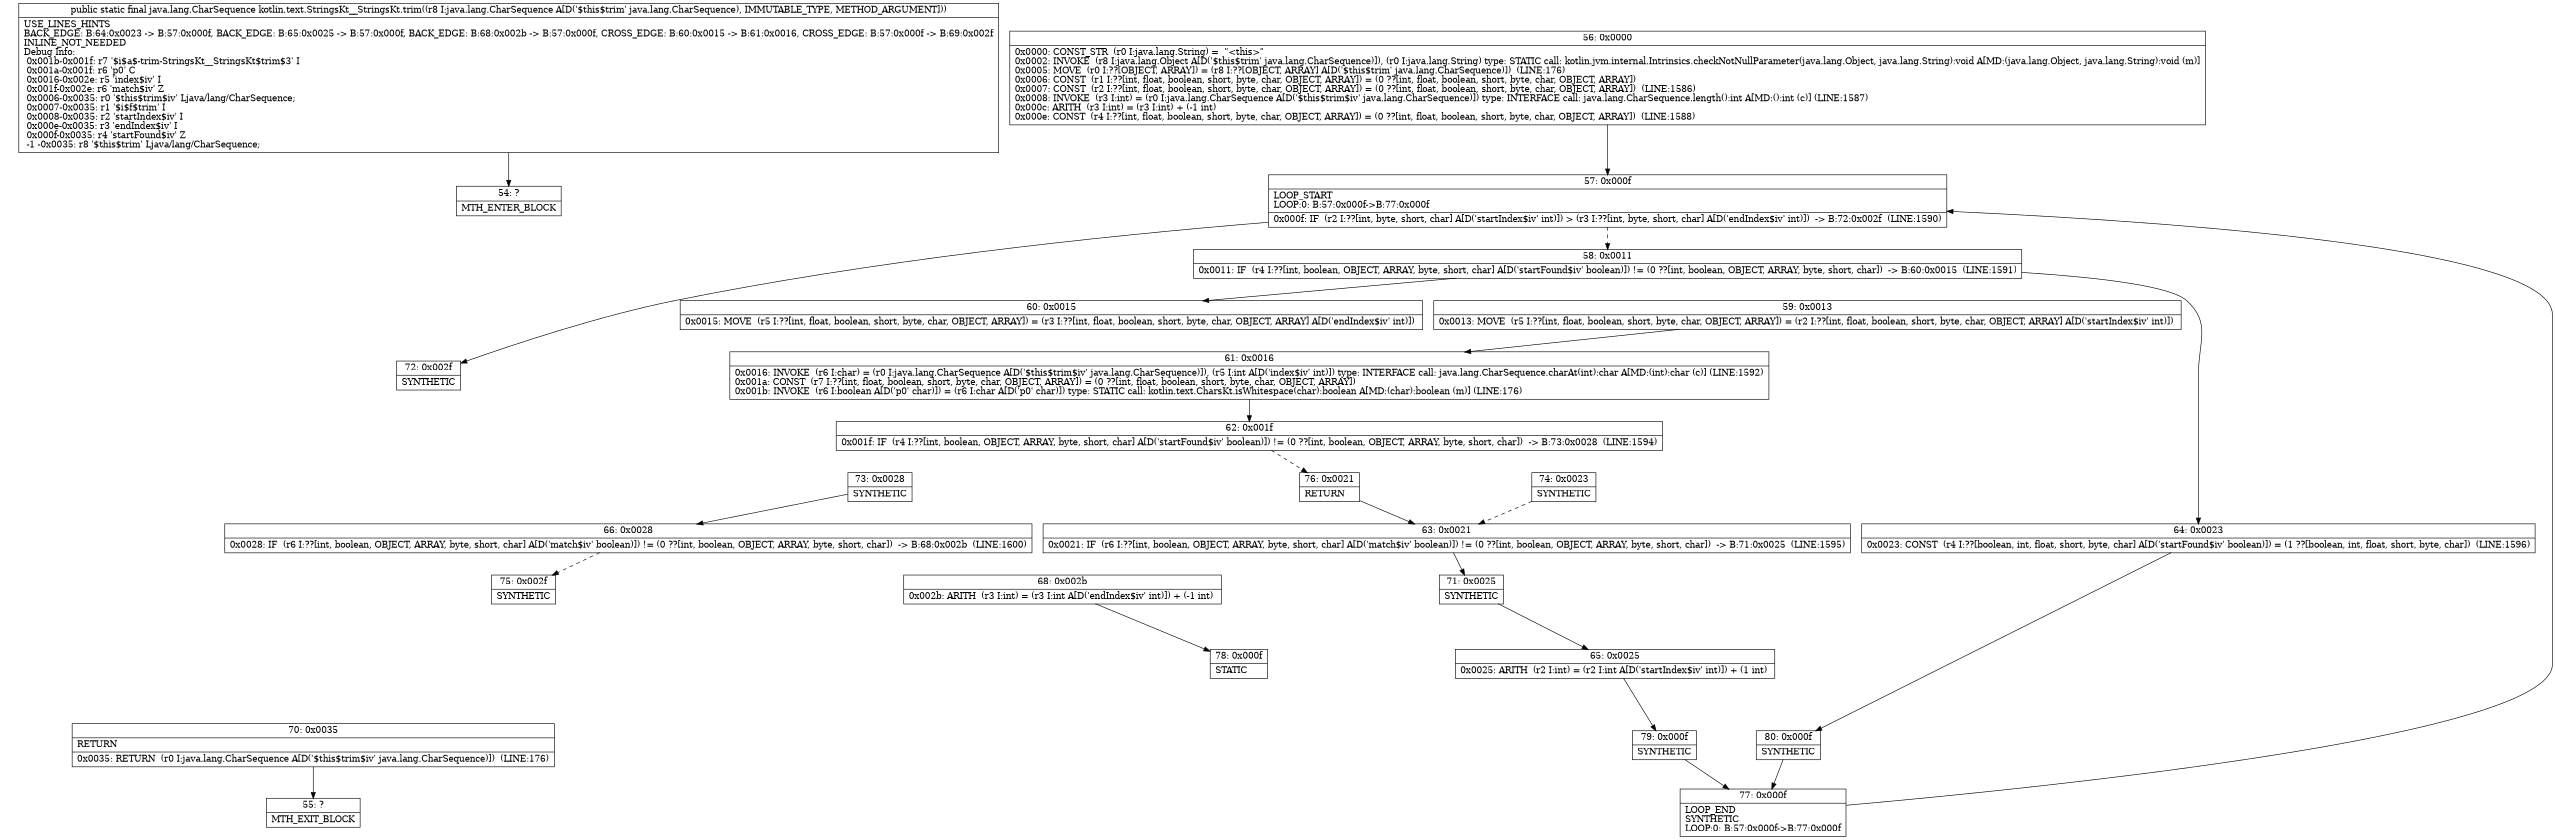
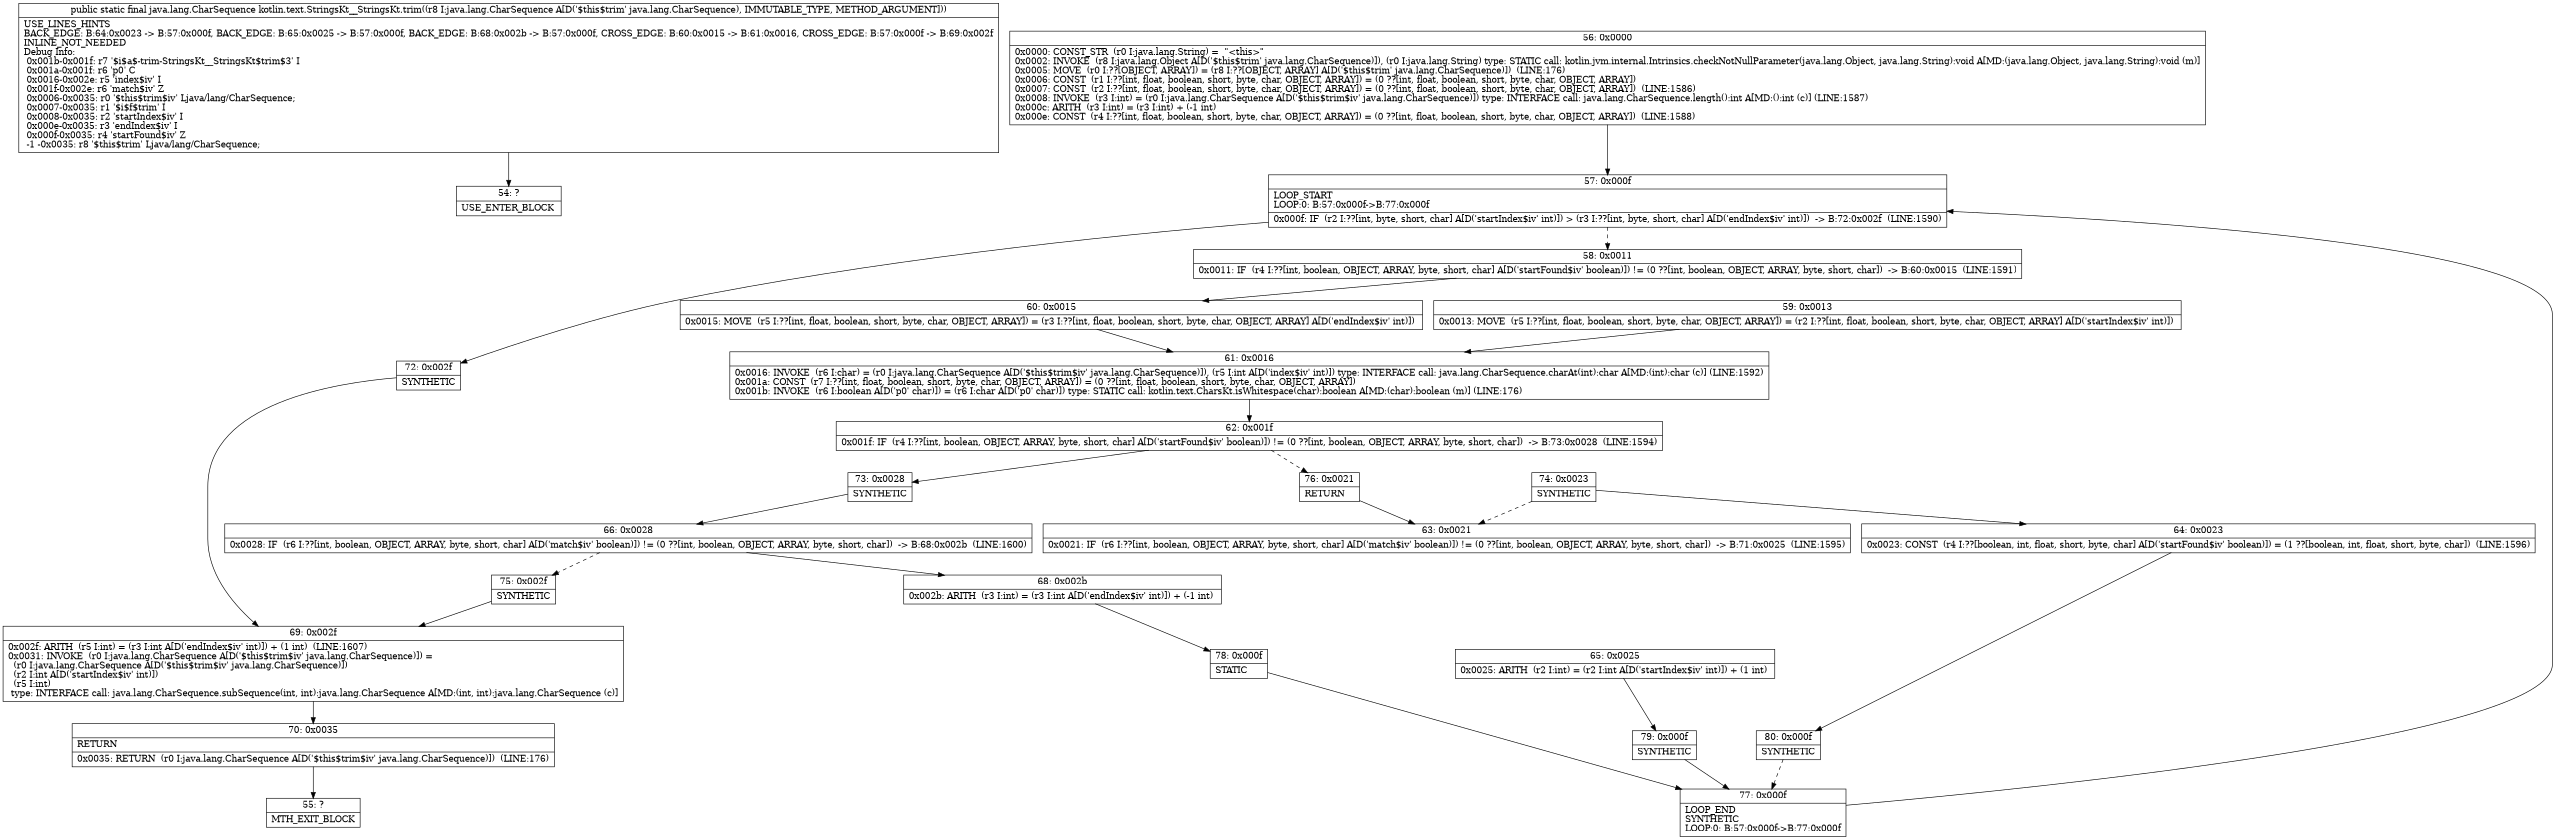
node "54: ?": text "MTH_ENTER_BLOCK" -> "USE_ENTER_BLOCK"
edge "58: 0x0011" -> "64: 0x0023": now "74: 0x0023" -> "64: 0x0023"
edge "60: 0x0015" -> "61: 0x0016": added
edge "62: 0x001f" -> "73: 0x0028": added
edge "66: 0x0028" -> "68: 0x002b": added
node "71: 0x0025": removed
node "69: 0x002f": added
edge "78: 0x000f" -> "77: 0x000f": added
edge "80: 0x000f" -> "77: 0x000f": style solid -> dashed
